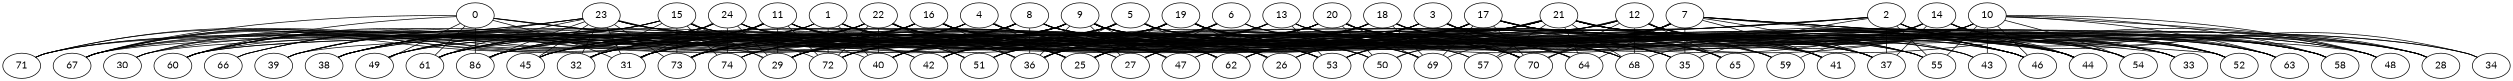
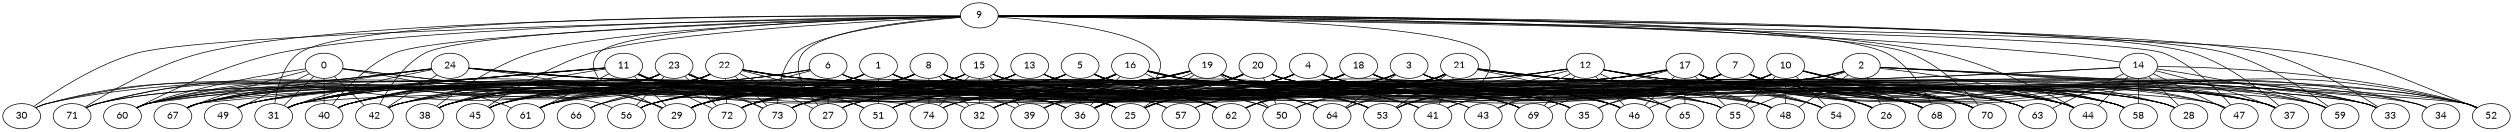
edge "9" -- "26": now "9" -- "14"
node "86": label "86" -> "56"
edge "15" -- "48": added
